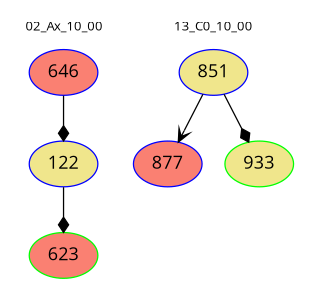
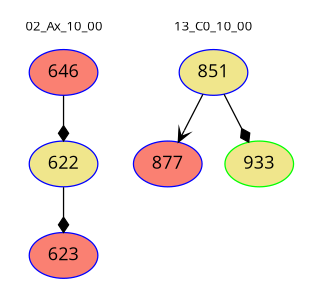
node "122": label "122" -> "622"
node "623": color green -> blue
